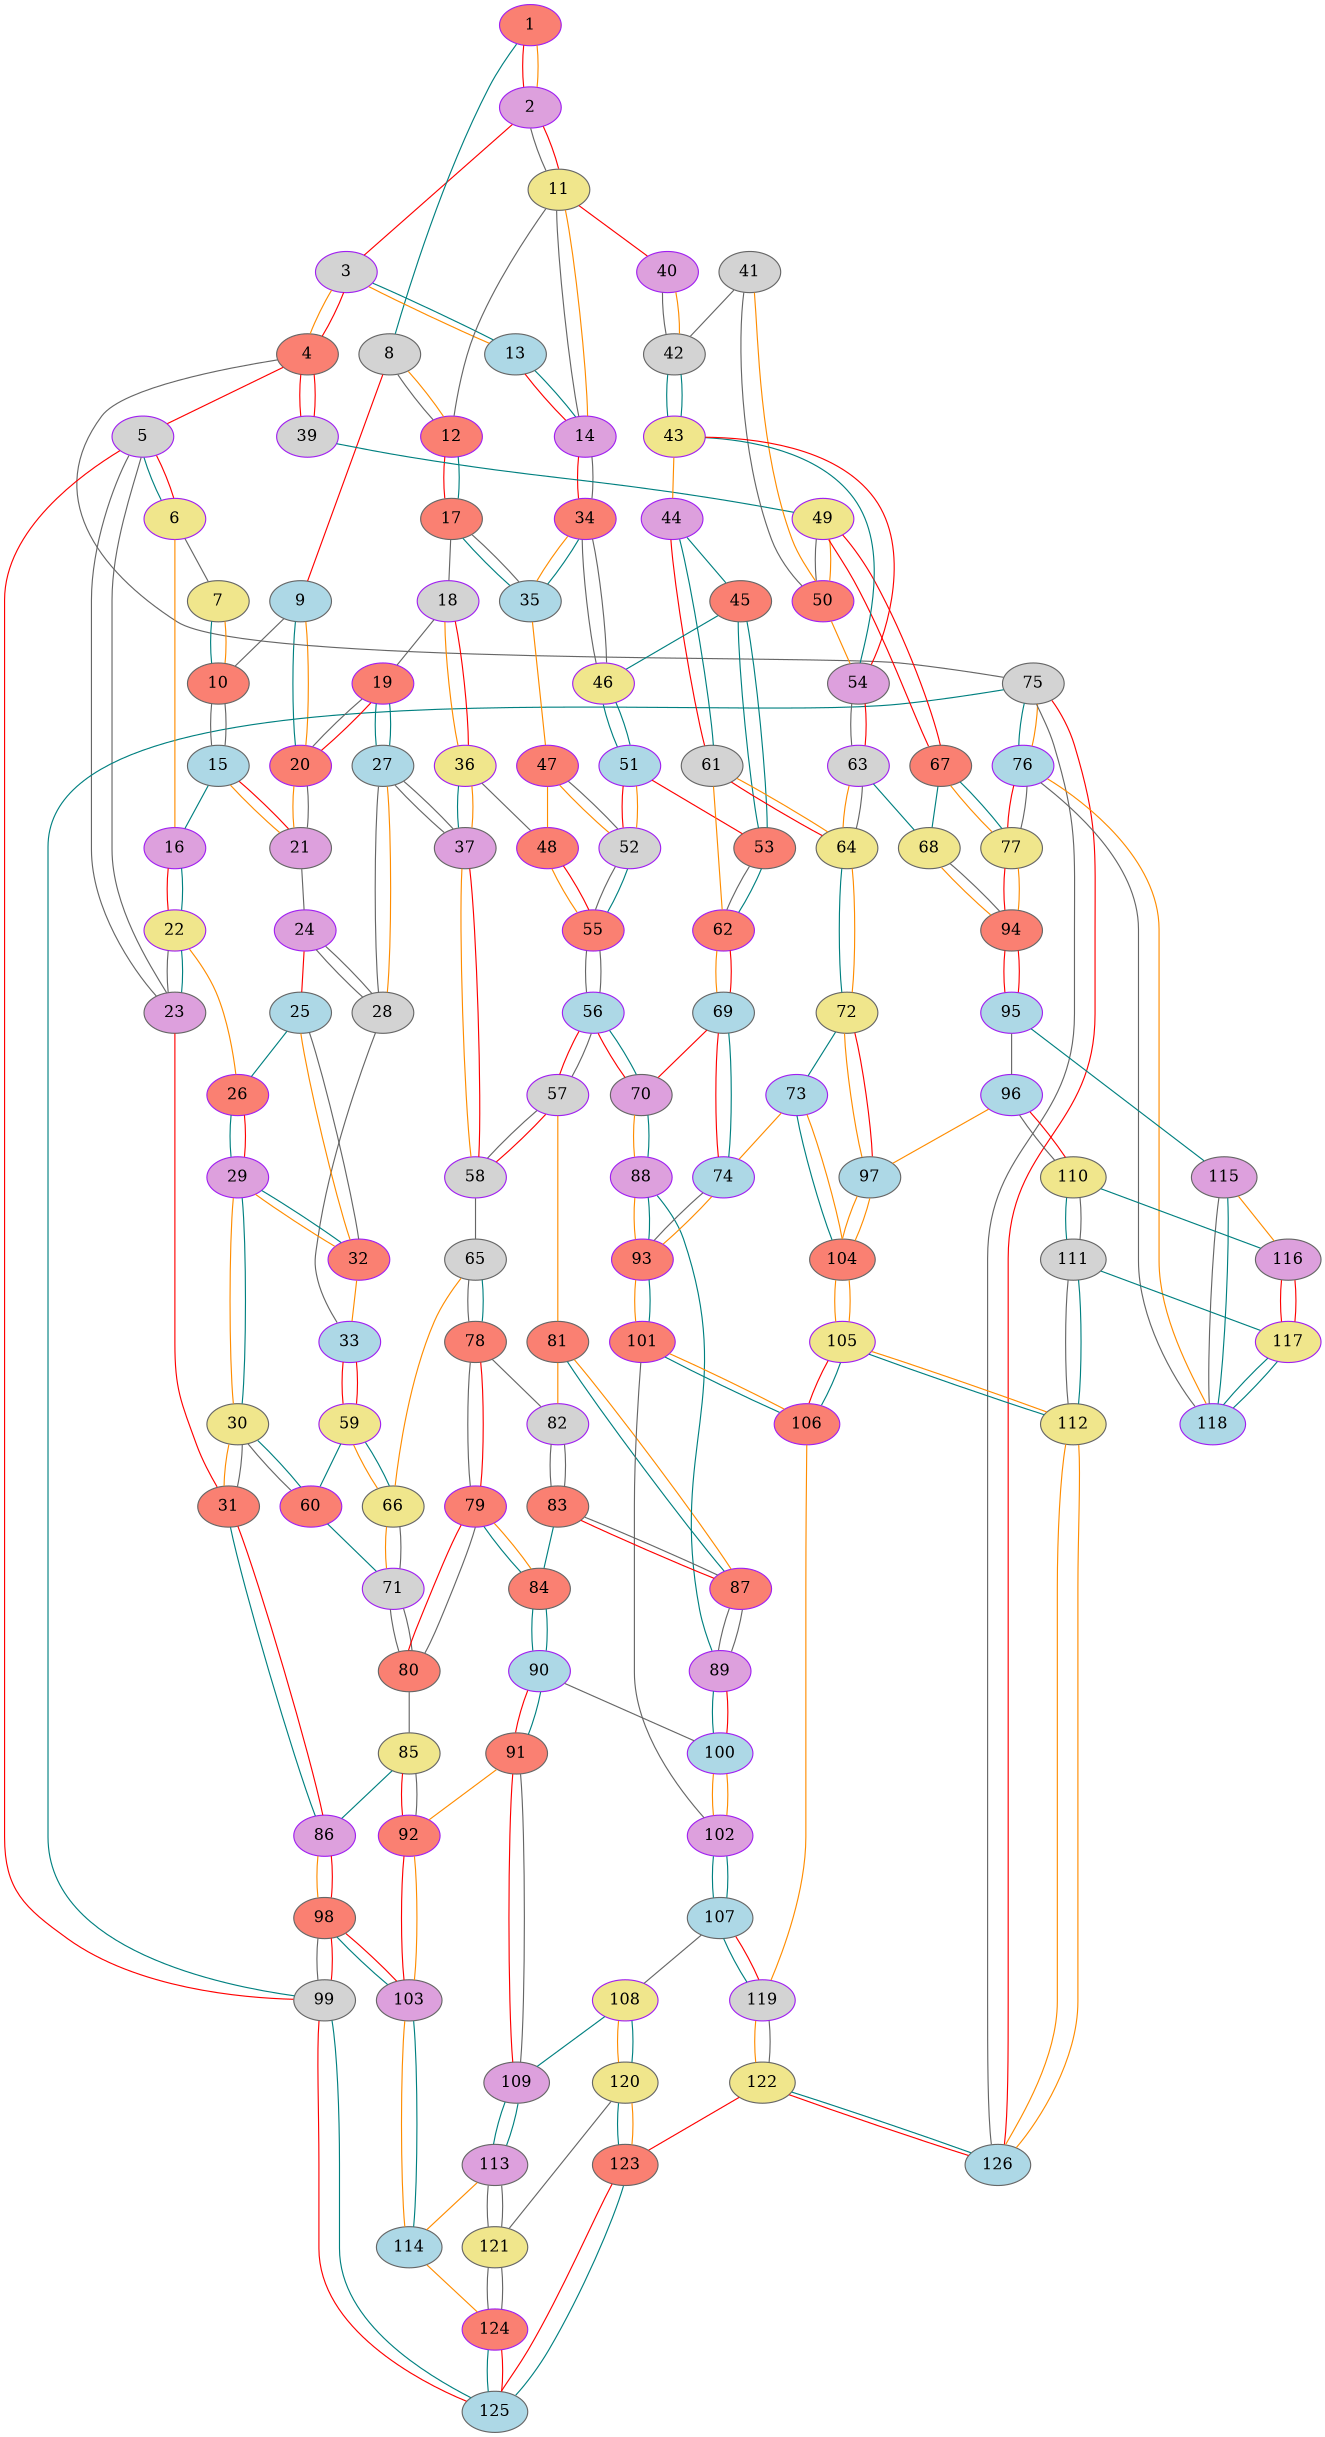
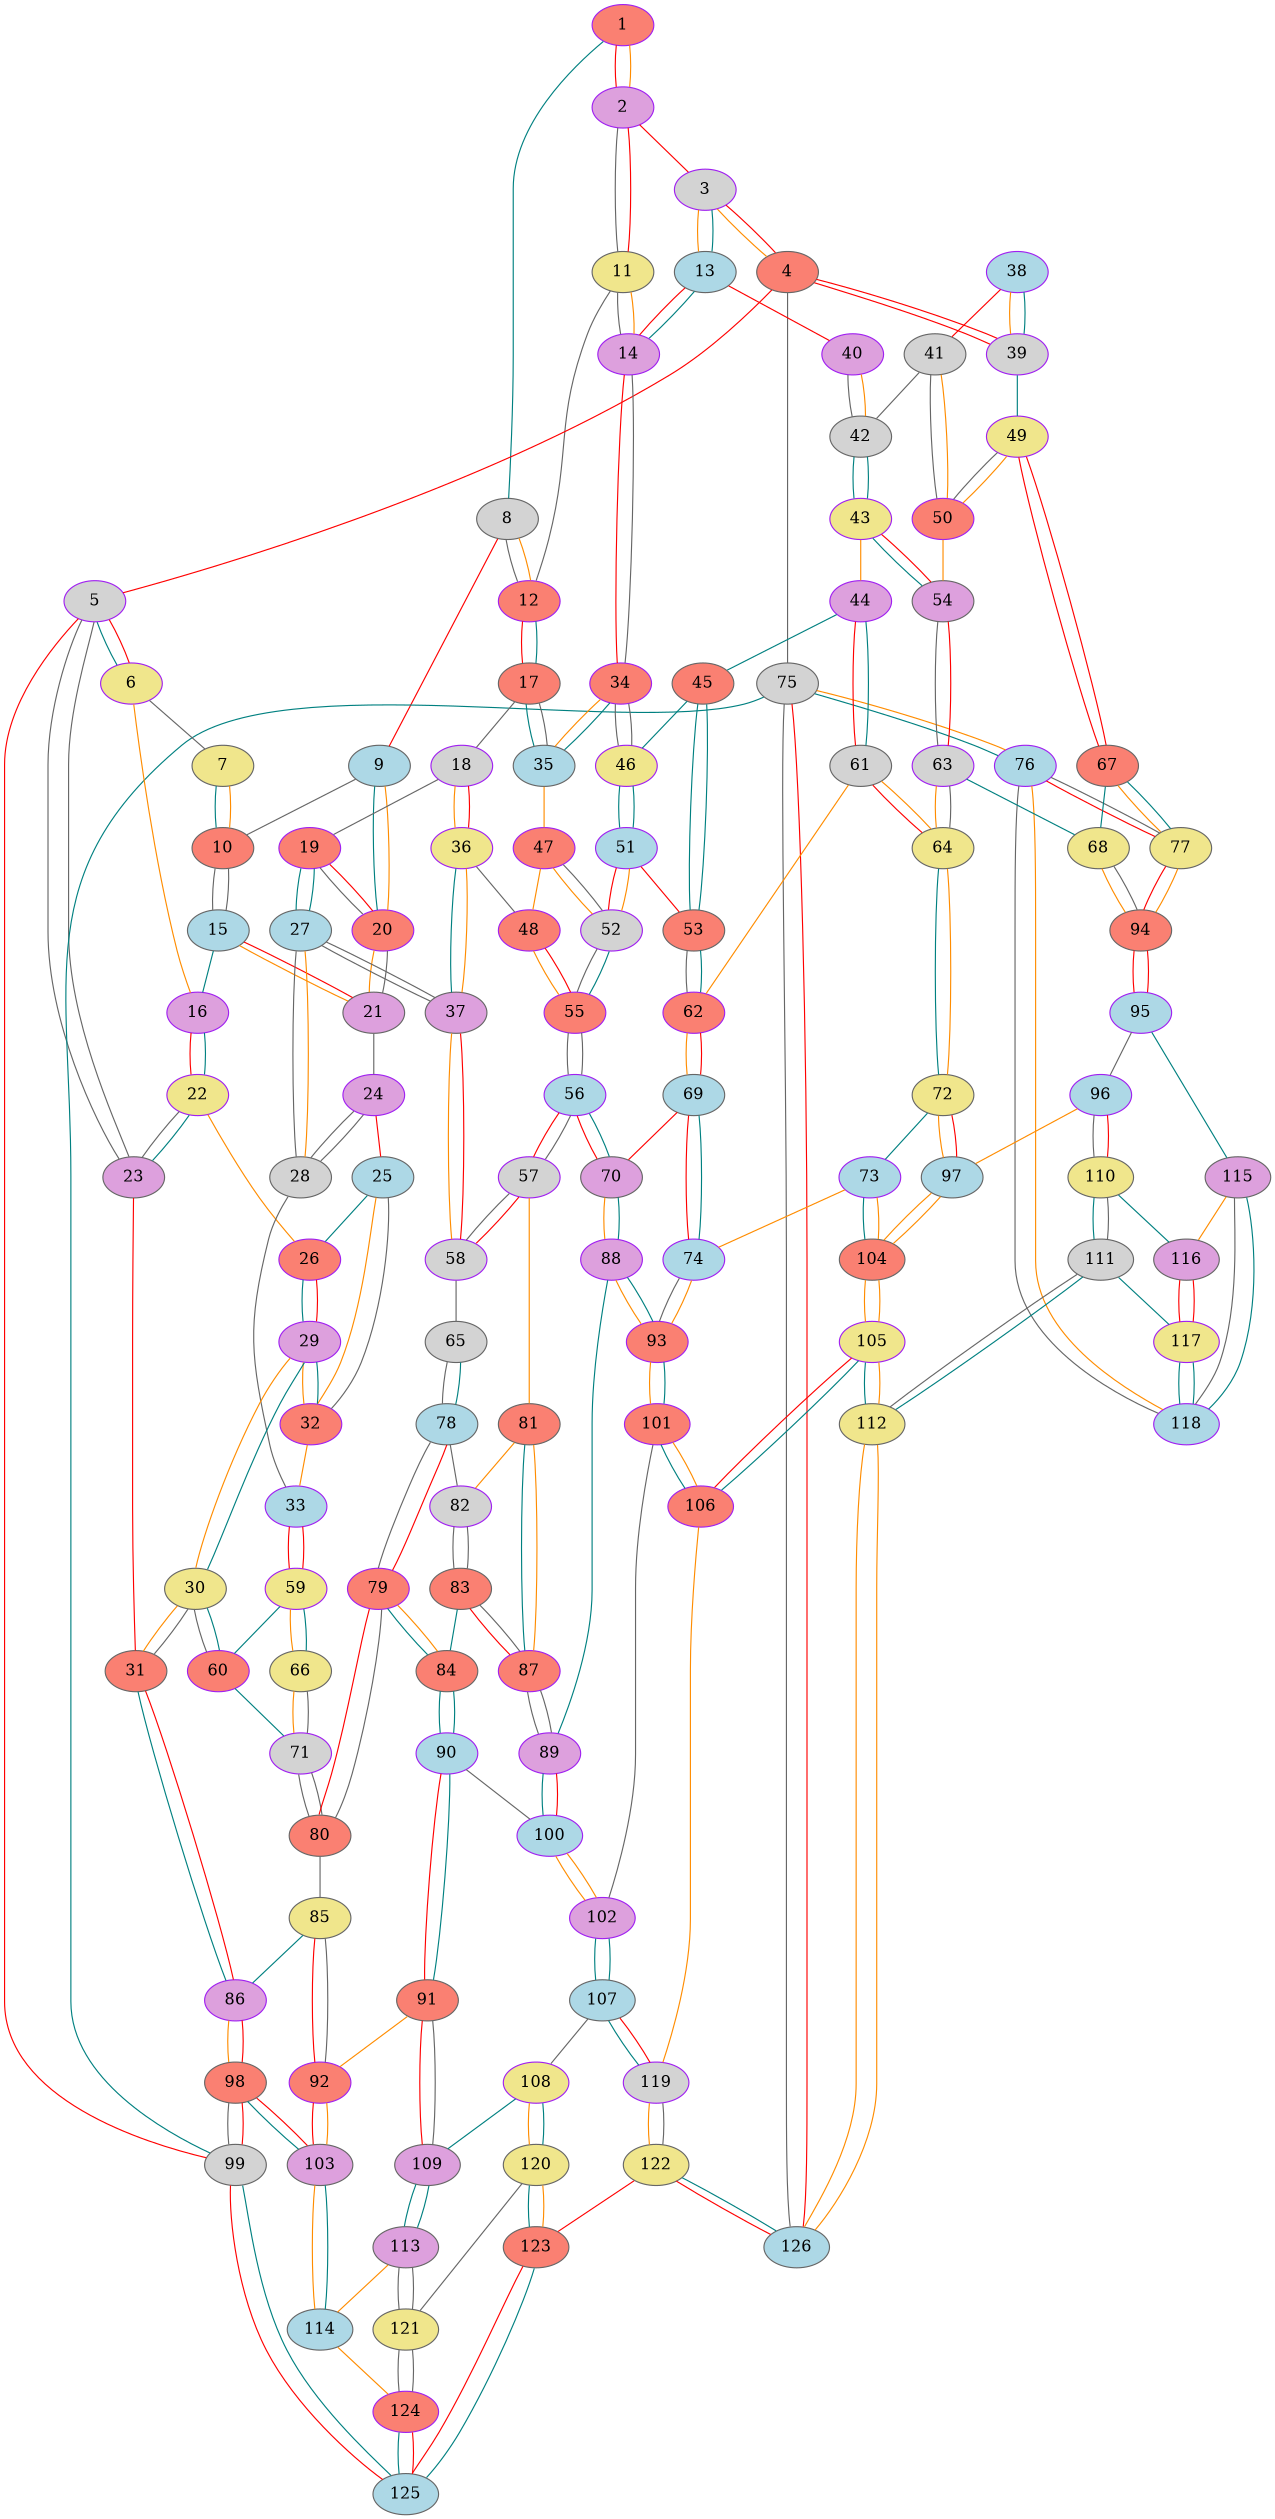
edge "11" -- "40": now "13" -- "40"
node "38": added
node "78": fillcolor salmon -> lightblue
edge "65" -- "66": removed
